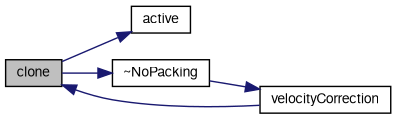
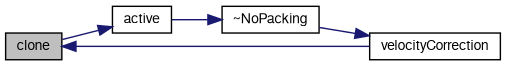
edge "clone" -> "~NoPacking": now "active" -> "~NoPacking"
